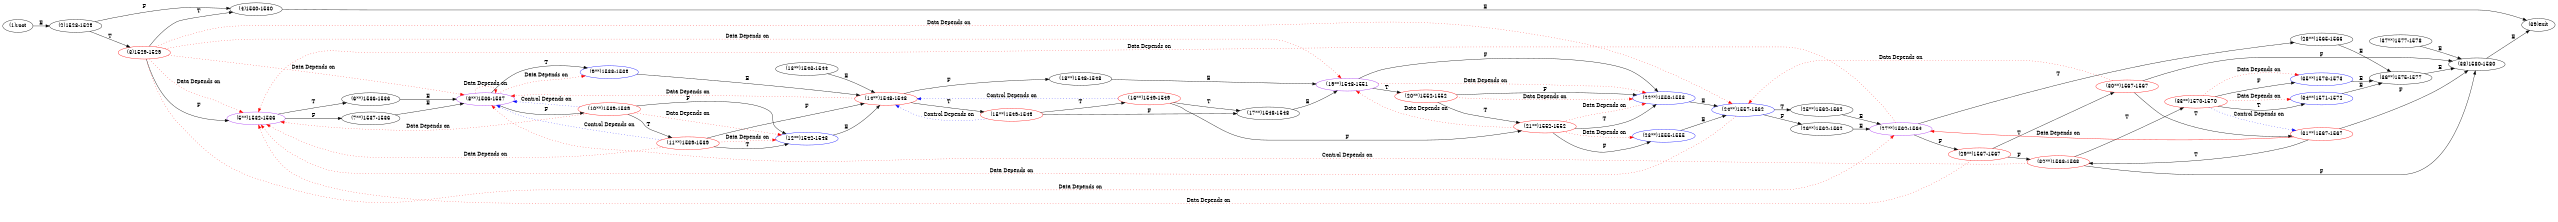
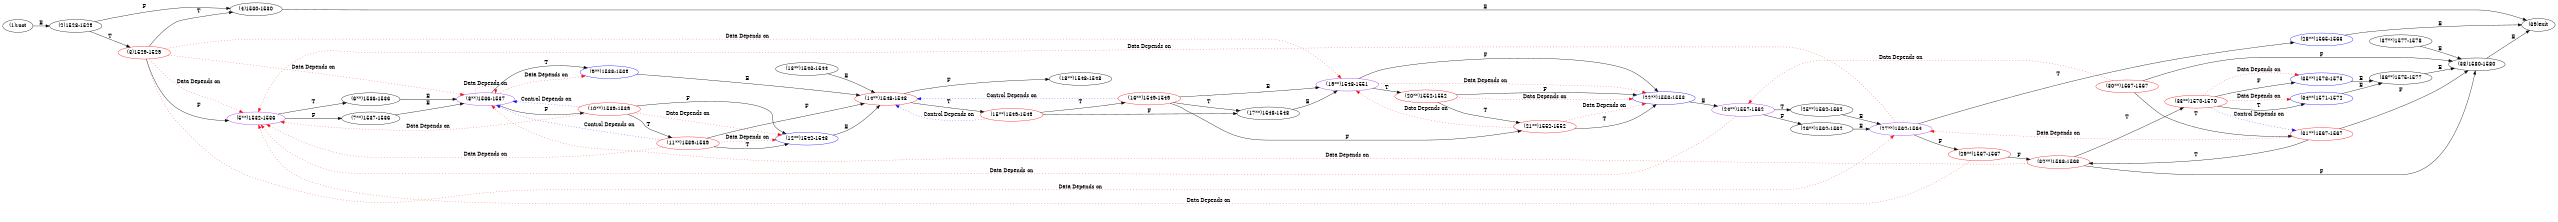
edge "(3)1529-1529" -> "(24**)1557-1562": removed, label "Data Depends on"
node "(28**)1565-1566": color black -> blue
edge "(28**)1565-1566" -> "(36**)1575-1577": now "(28**)1565-1566" -> "(39)exit"
edge "(18**)1548-1548" -> "(19**)1548-1551": now "(16**)1549-1549" -> "(19**)1548-1551"
edge "(14**)1548-1548" -> "(8**)1536-1537": removed, label "Data Depends on"
node "(24**)1557-1562": color blue -> purple
edge "(29**)1567-1567" -> "(30**)1567-1567": removed, label "T"
node "(23**)1555-1555": removed
edge "(31**)1567-1567" -> "(27**)1562-1564": style solid -> dotted
edge "(32**)1568-1568" -> "(8**)1536-1537": label "Control Depends on" -> "Data Depends on"
